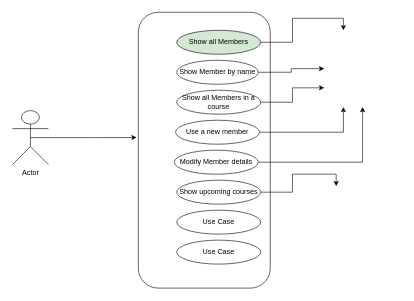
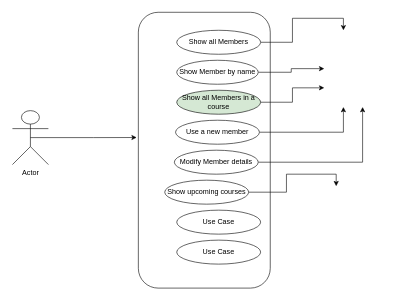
node "Show all Members": fillcolor #d5e8d4 -> #ffffff
node "Show all Members in a course": fillcolor #ffffff -> #d5e8d4
node "Show upcoming courses": moved (219, 192) -> (207, 192)
